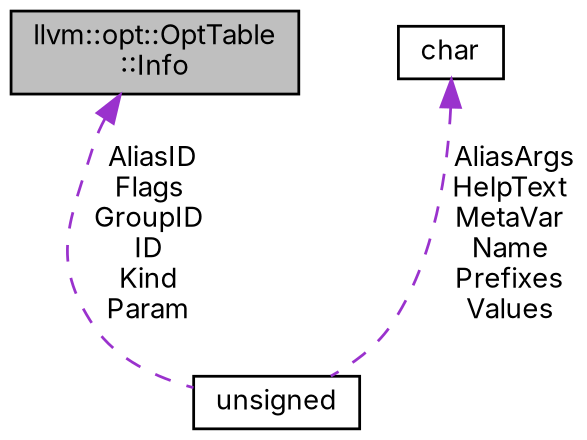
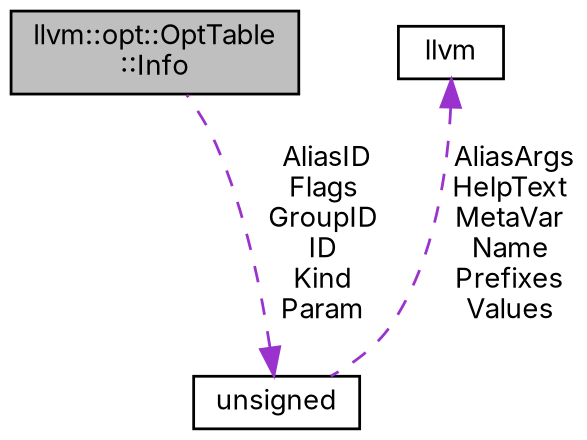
node "char": label "char" -> "llvm"
edge "unsigned" -> "llvm::opt::OptTable ::Info": reversed
